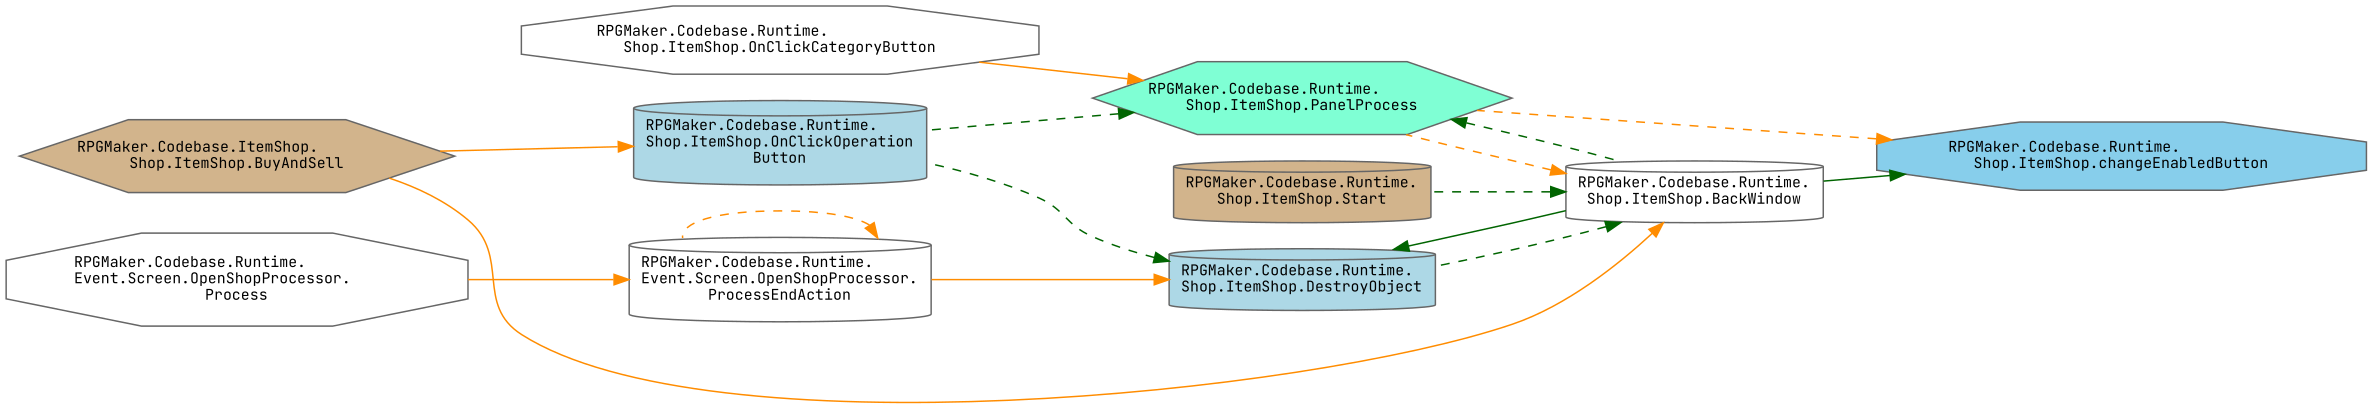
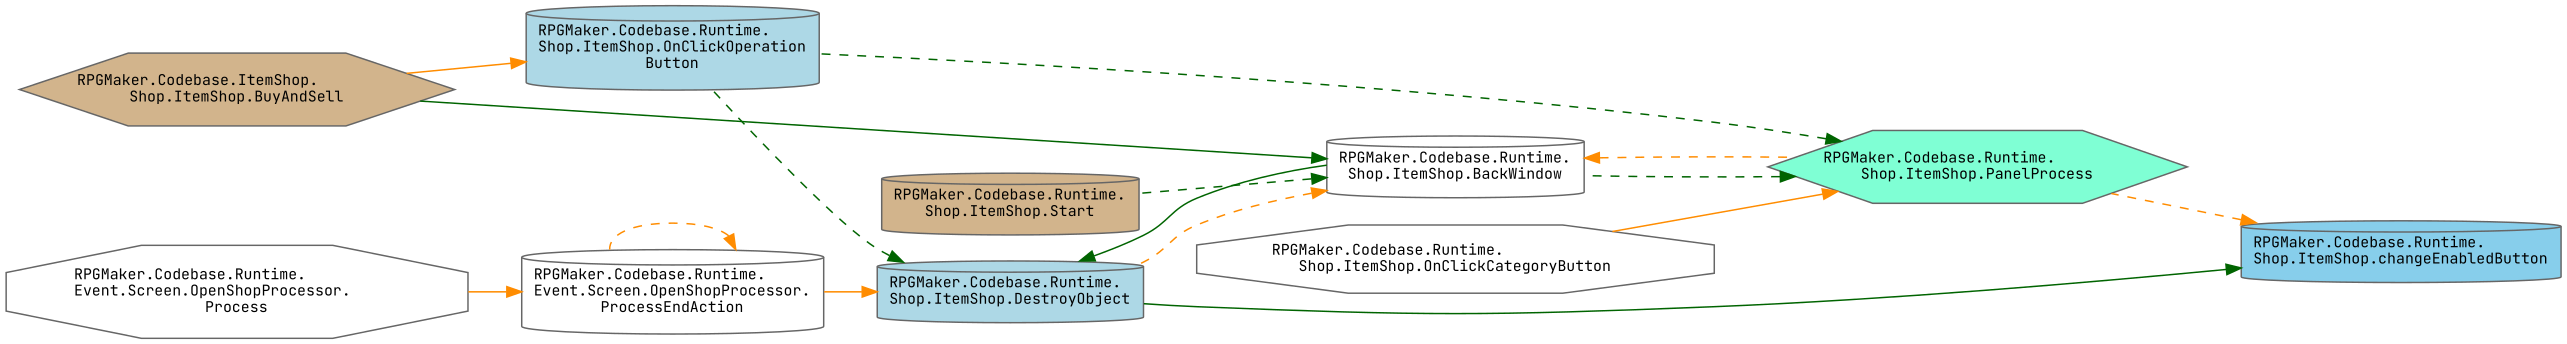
node "RPGMaker.Codebase.Runtime. Shop.ItemShop.changeEnabledButton": shape octagon -> cylinder
edge "RPGMaker.Codebase.Runtime. Shop.ItemShop.BackWindow" -> "RPGMaker.Codebase.Runtime. Shop.ItemShop.changeEnabledButton": now "RPGMaker.Codebase.Runtime. Shop.ItemShop.DestroyObject" -> "RPGMaker.Codebase.Runtime. Shop.ItemShop.changeEnabledButton"
edge "RPGMaker.Codebase.Runtime. Shop.ItemShop.DestroyObject" -> "RPGMaker.Codebase.Runtime. Shop.ItemShop.BackWindow": color darkgreen -> darkorange
edge "RPGMaker.Codebase.ItemShop. Shop.ItemShop.BuyAndSell" -> "RPGMaker.Codebase.Runtime. Shop.ItemShop.BackWindow": color darkorange -> darkgreen
